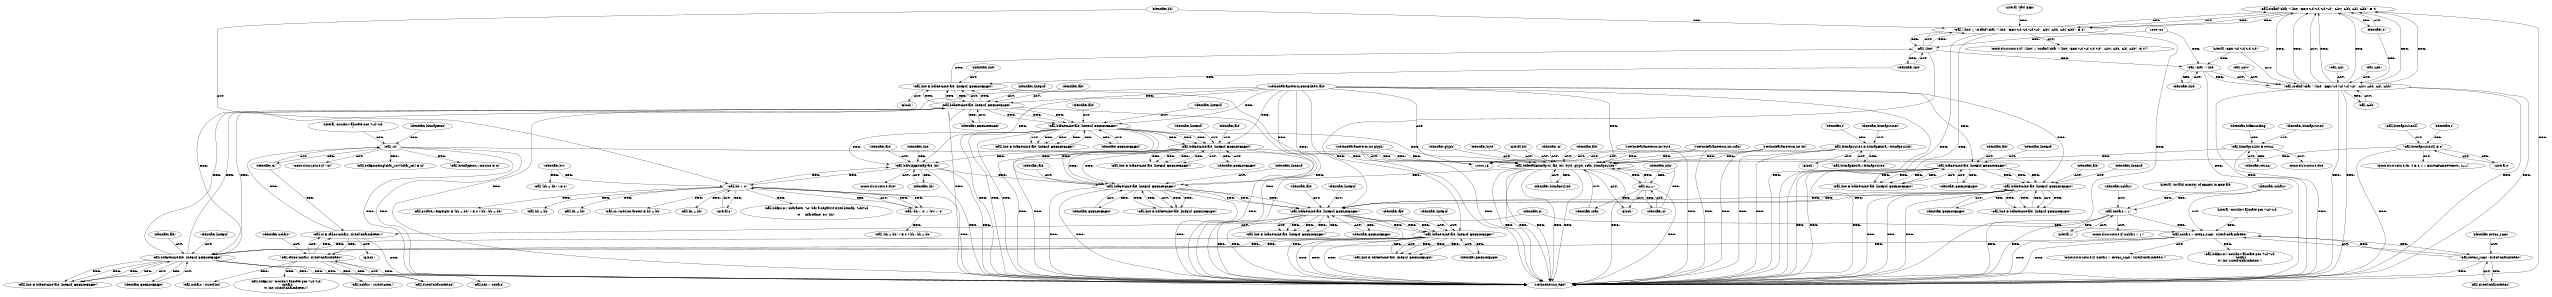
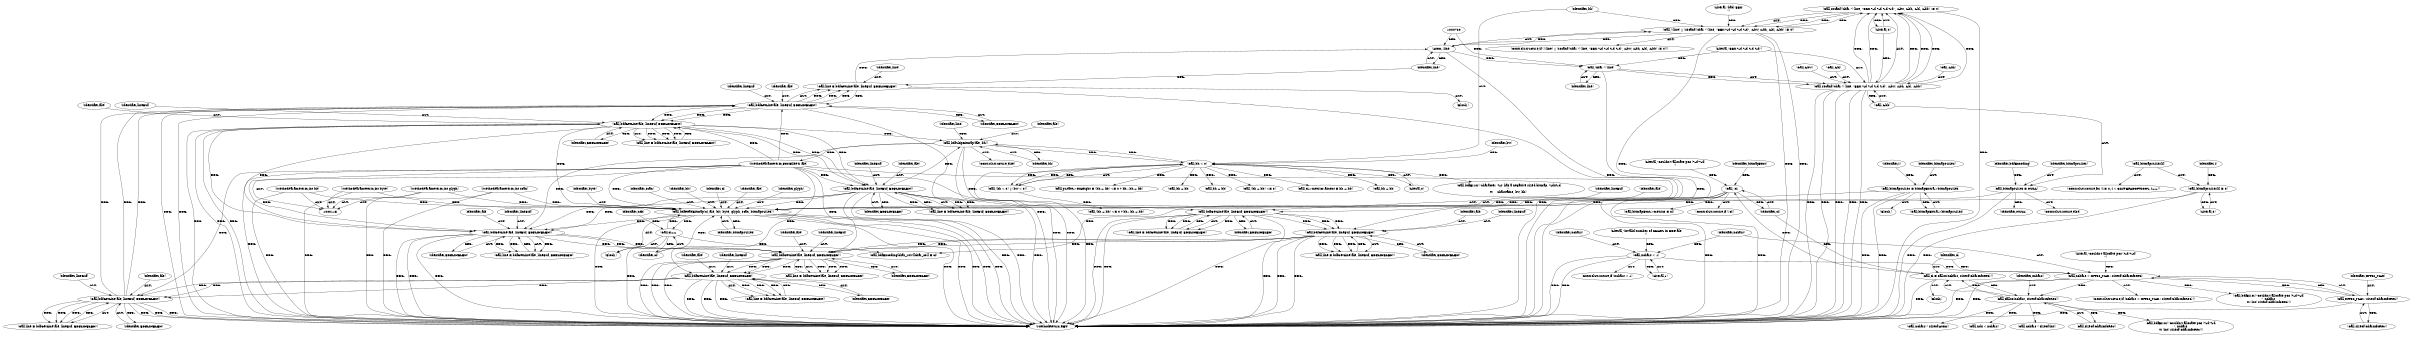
node "(Identifier,4)": label "(Identifier,4)" -> "(Literal,4)"
node "(Call,!line)": label "(Call,!line)" -> "(Atom,!line)"
edge "(MethodParameterIn,FontFilePtr file)" -> "(Call,bdfSkipBitmap(file, bh))": reversed
node "(Literal,bit)": label "(Literal,bit)" -> "(Identifier,bit)"
edge "(Call,bitmapsSizes[i] = 0)" -> "(ControlStructure,for (i = 0; i < GLYPHPADOPTIONS; i++))": now "(Call,bitmapsSizes[i])" -> "(ControlStructure,for (i = 0; i < GLYPHPADOPTIONS; i++))"
edge "(Identifier,NULL)" -> "(Call,bitmapsSizes = NULL)": now "(Call,&bb)" -> "(Call,bitmapsSizes = NULL)"
edge "(Identifier,bw)" -> "(Call,(bh + bb) <= 0)": now "(Call,bh < 0)" -> "(Call,(bh + bb) <= 0)"
edge "(Call,ci++)" -> "(Identifier,scan)": now "(Call,ci++)" -> "(Call,bdfEncoding[char_row][char_col] = ci)"
